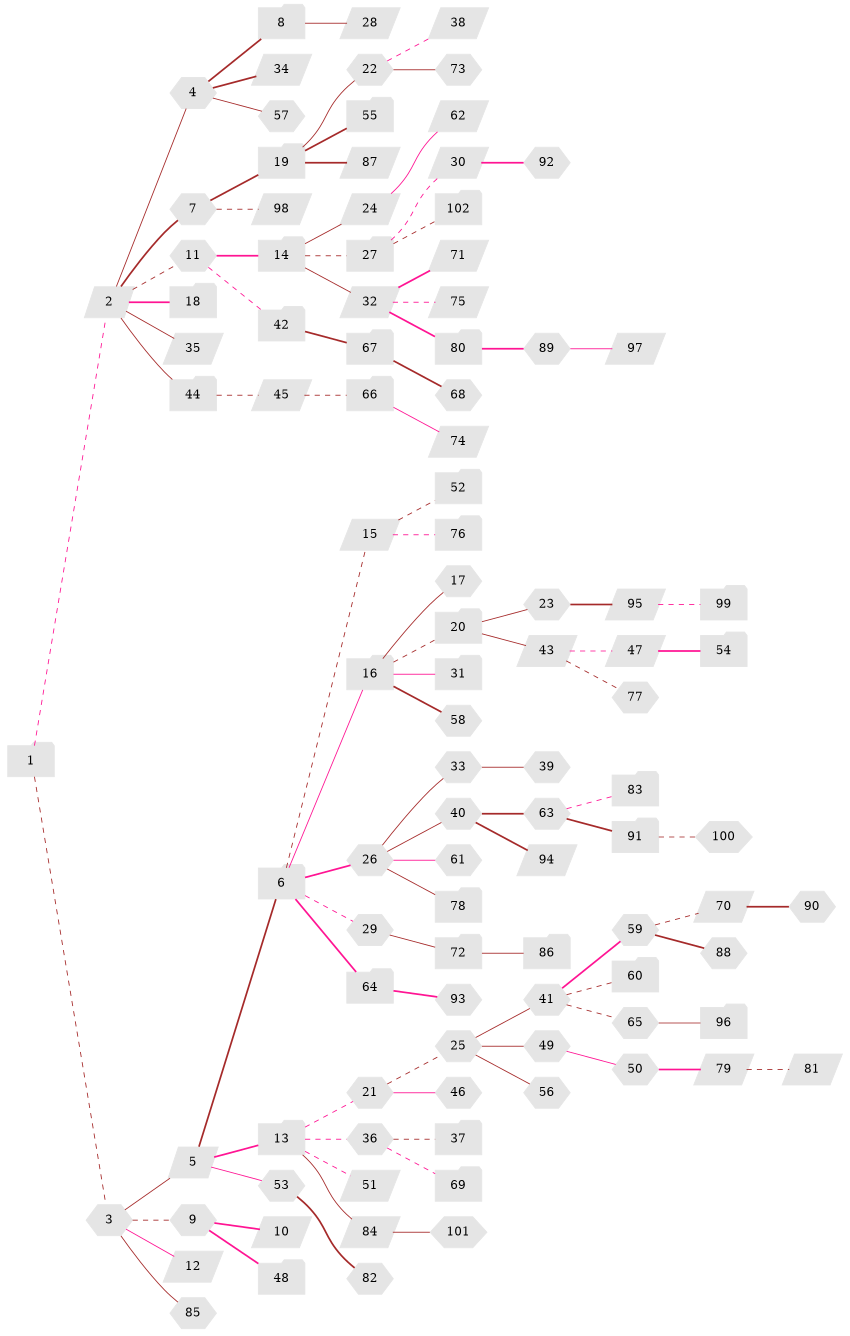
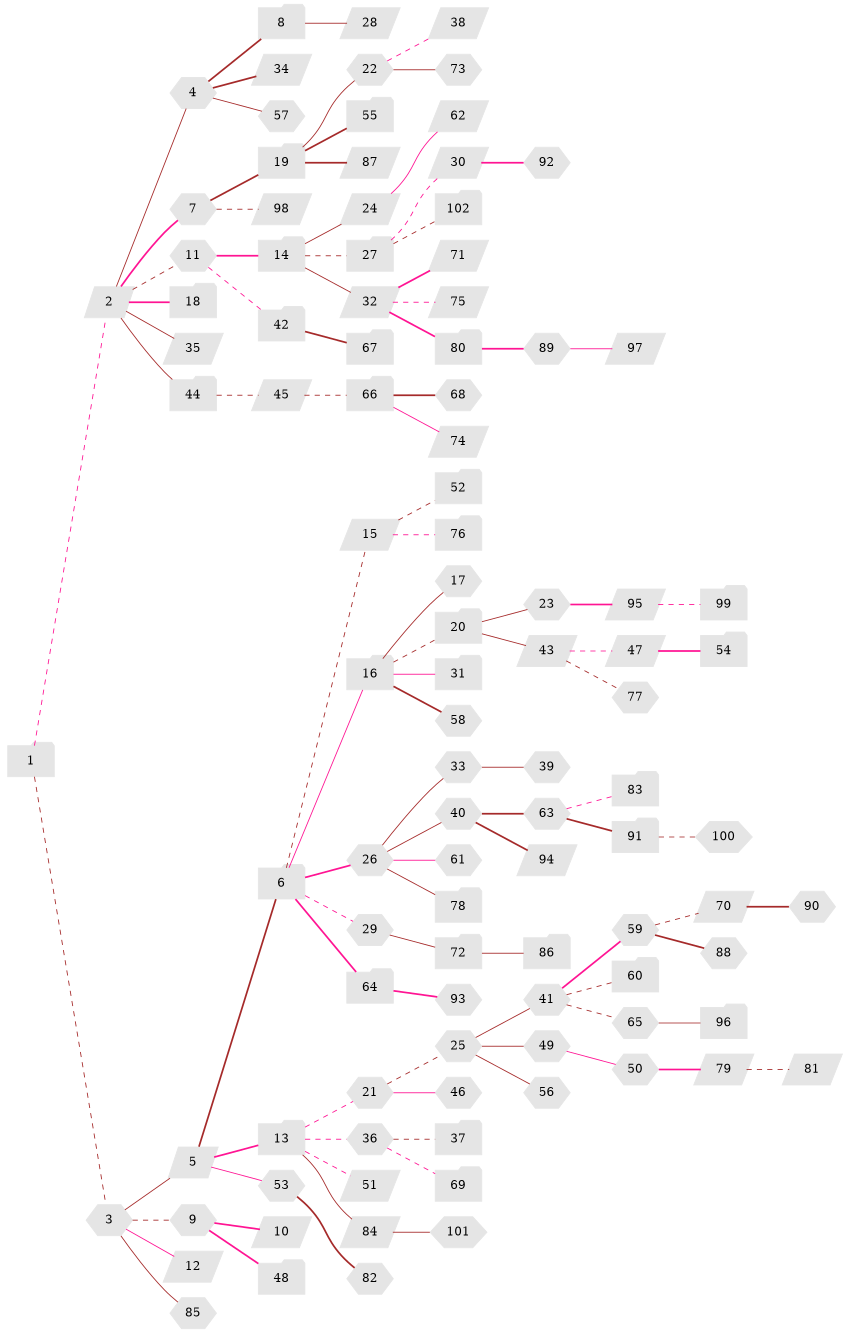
edge "7" -- "2": color brown -> deeppink
edge "67" -- "68": now "66" -- "68"
edge "23" -- "95": color brown -> deeppink
